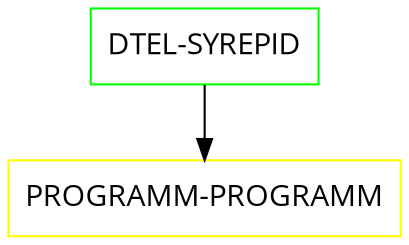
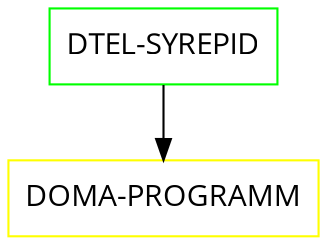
node "PROGRAMM-PROGRAMM": label "PROGRAMM-PROGRAMM" -> "DOMA-PROGRAMM"
